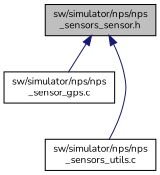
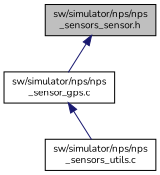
edge "sw/simulator/nps/nps _sensors_utils.c" -> "sw/simulator/nps/nps _sensors_sensor.h": now "sw/simulator/nps/nps _sensors_utils.c" -> "sw/simulator/nps/nps _sensor_gps.c"
